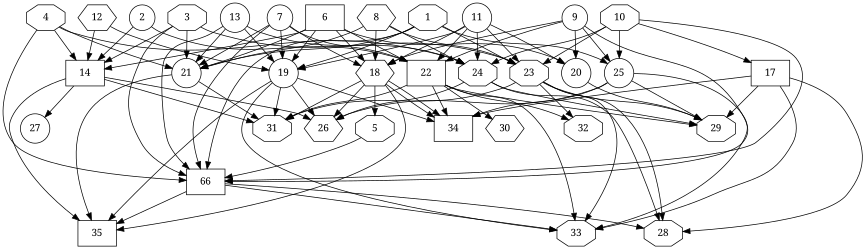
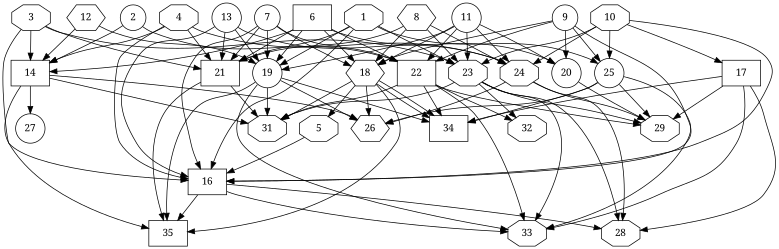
node "21": shape circle -> box
node "30": removed
node "66": label "66" -> "16"
